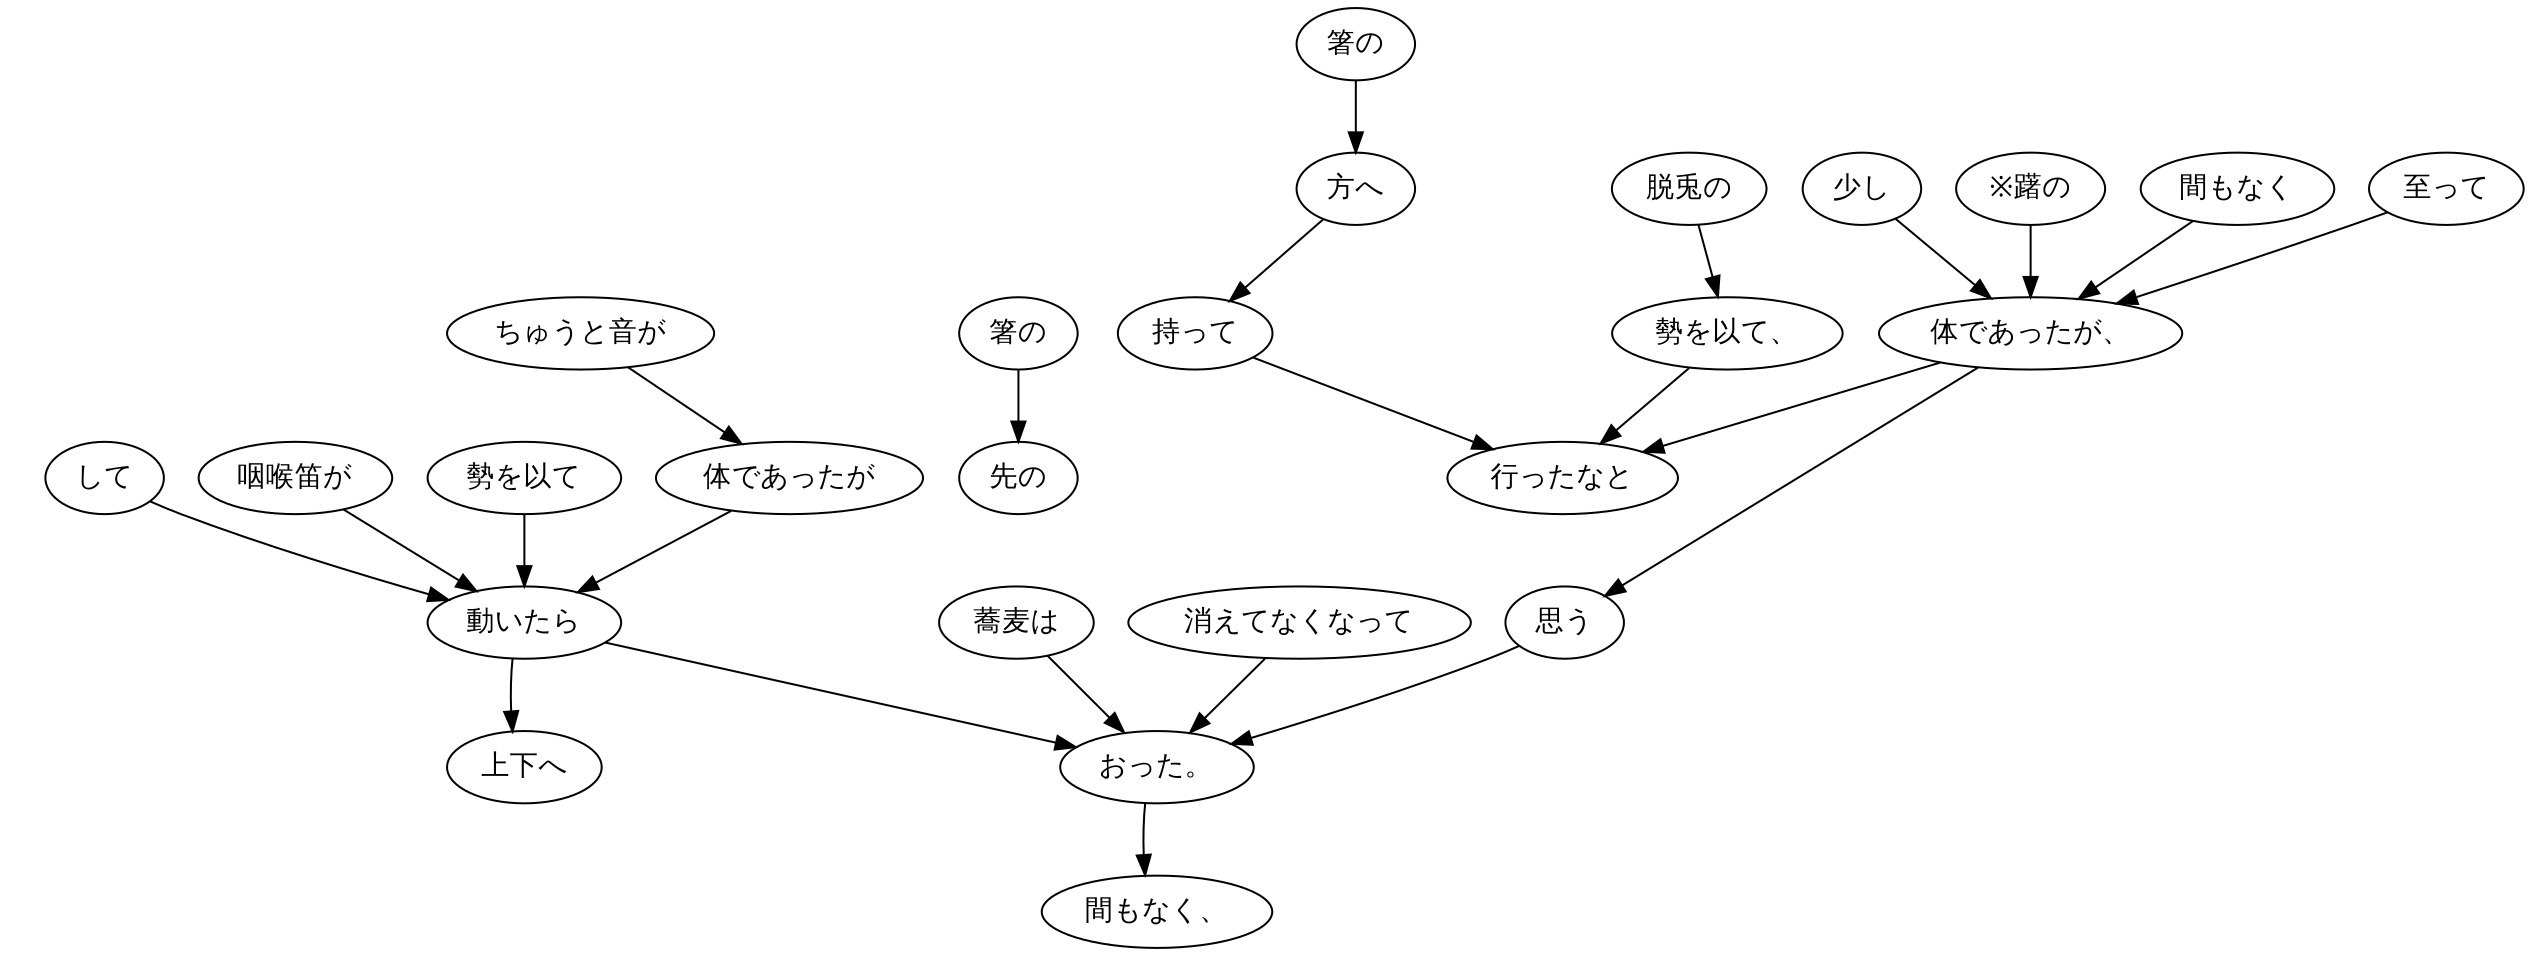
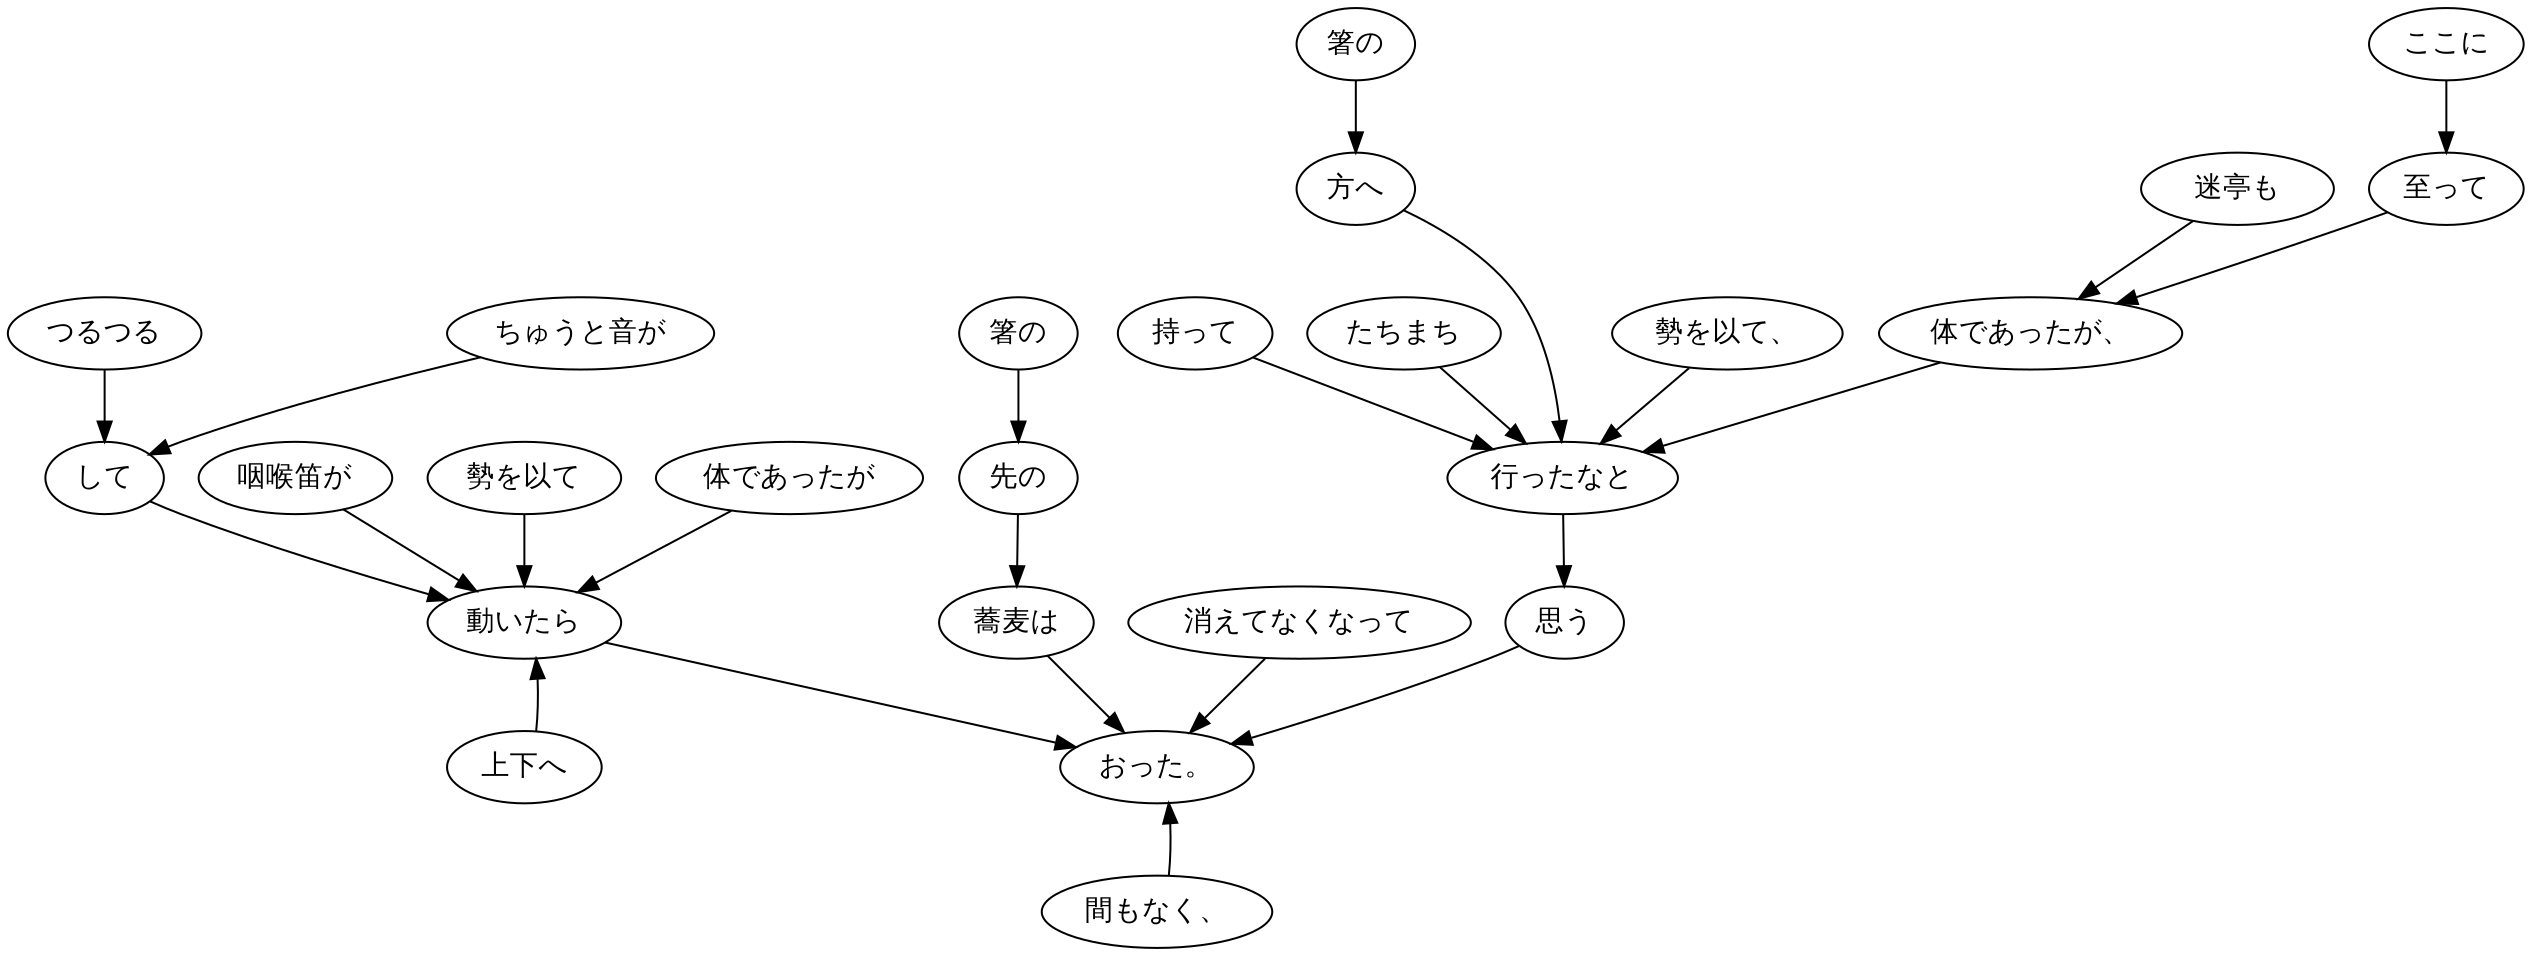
node "ここに": added
node "脱兎の": removed
node "少し": removed
node "※躇の": removed
node "間もなく": label "間もなく" -> "迷亭も"
edge "方へ" -> "持って": now "方へ" -> "行ったなと"
node "つるつる": added
node "たちまち": added
edge "ちゅうと音が" -> "体であったが": now "ちゅうと音が" -> "して"
edge "体であったが、" -> "思う": now "行ったなと" -> "思う"
edge "先の" -> "蕎麦は": added
edge "動いたら" -> "上下へ": reversed
edge "おった。" -> "間もなく、": reversed
